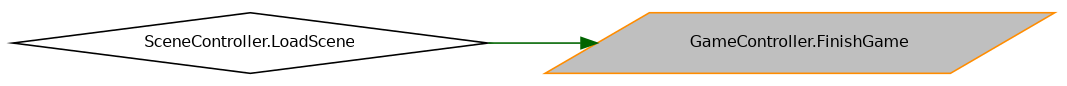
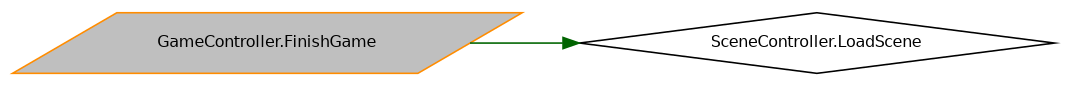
edge "SceneController.LoadScene" -> "GameController.FinishGame": reversed
